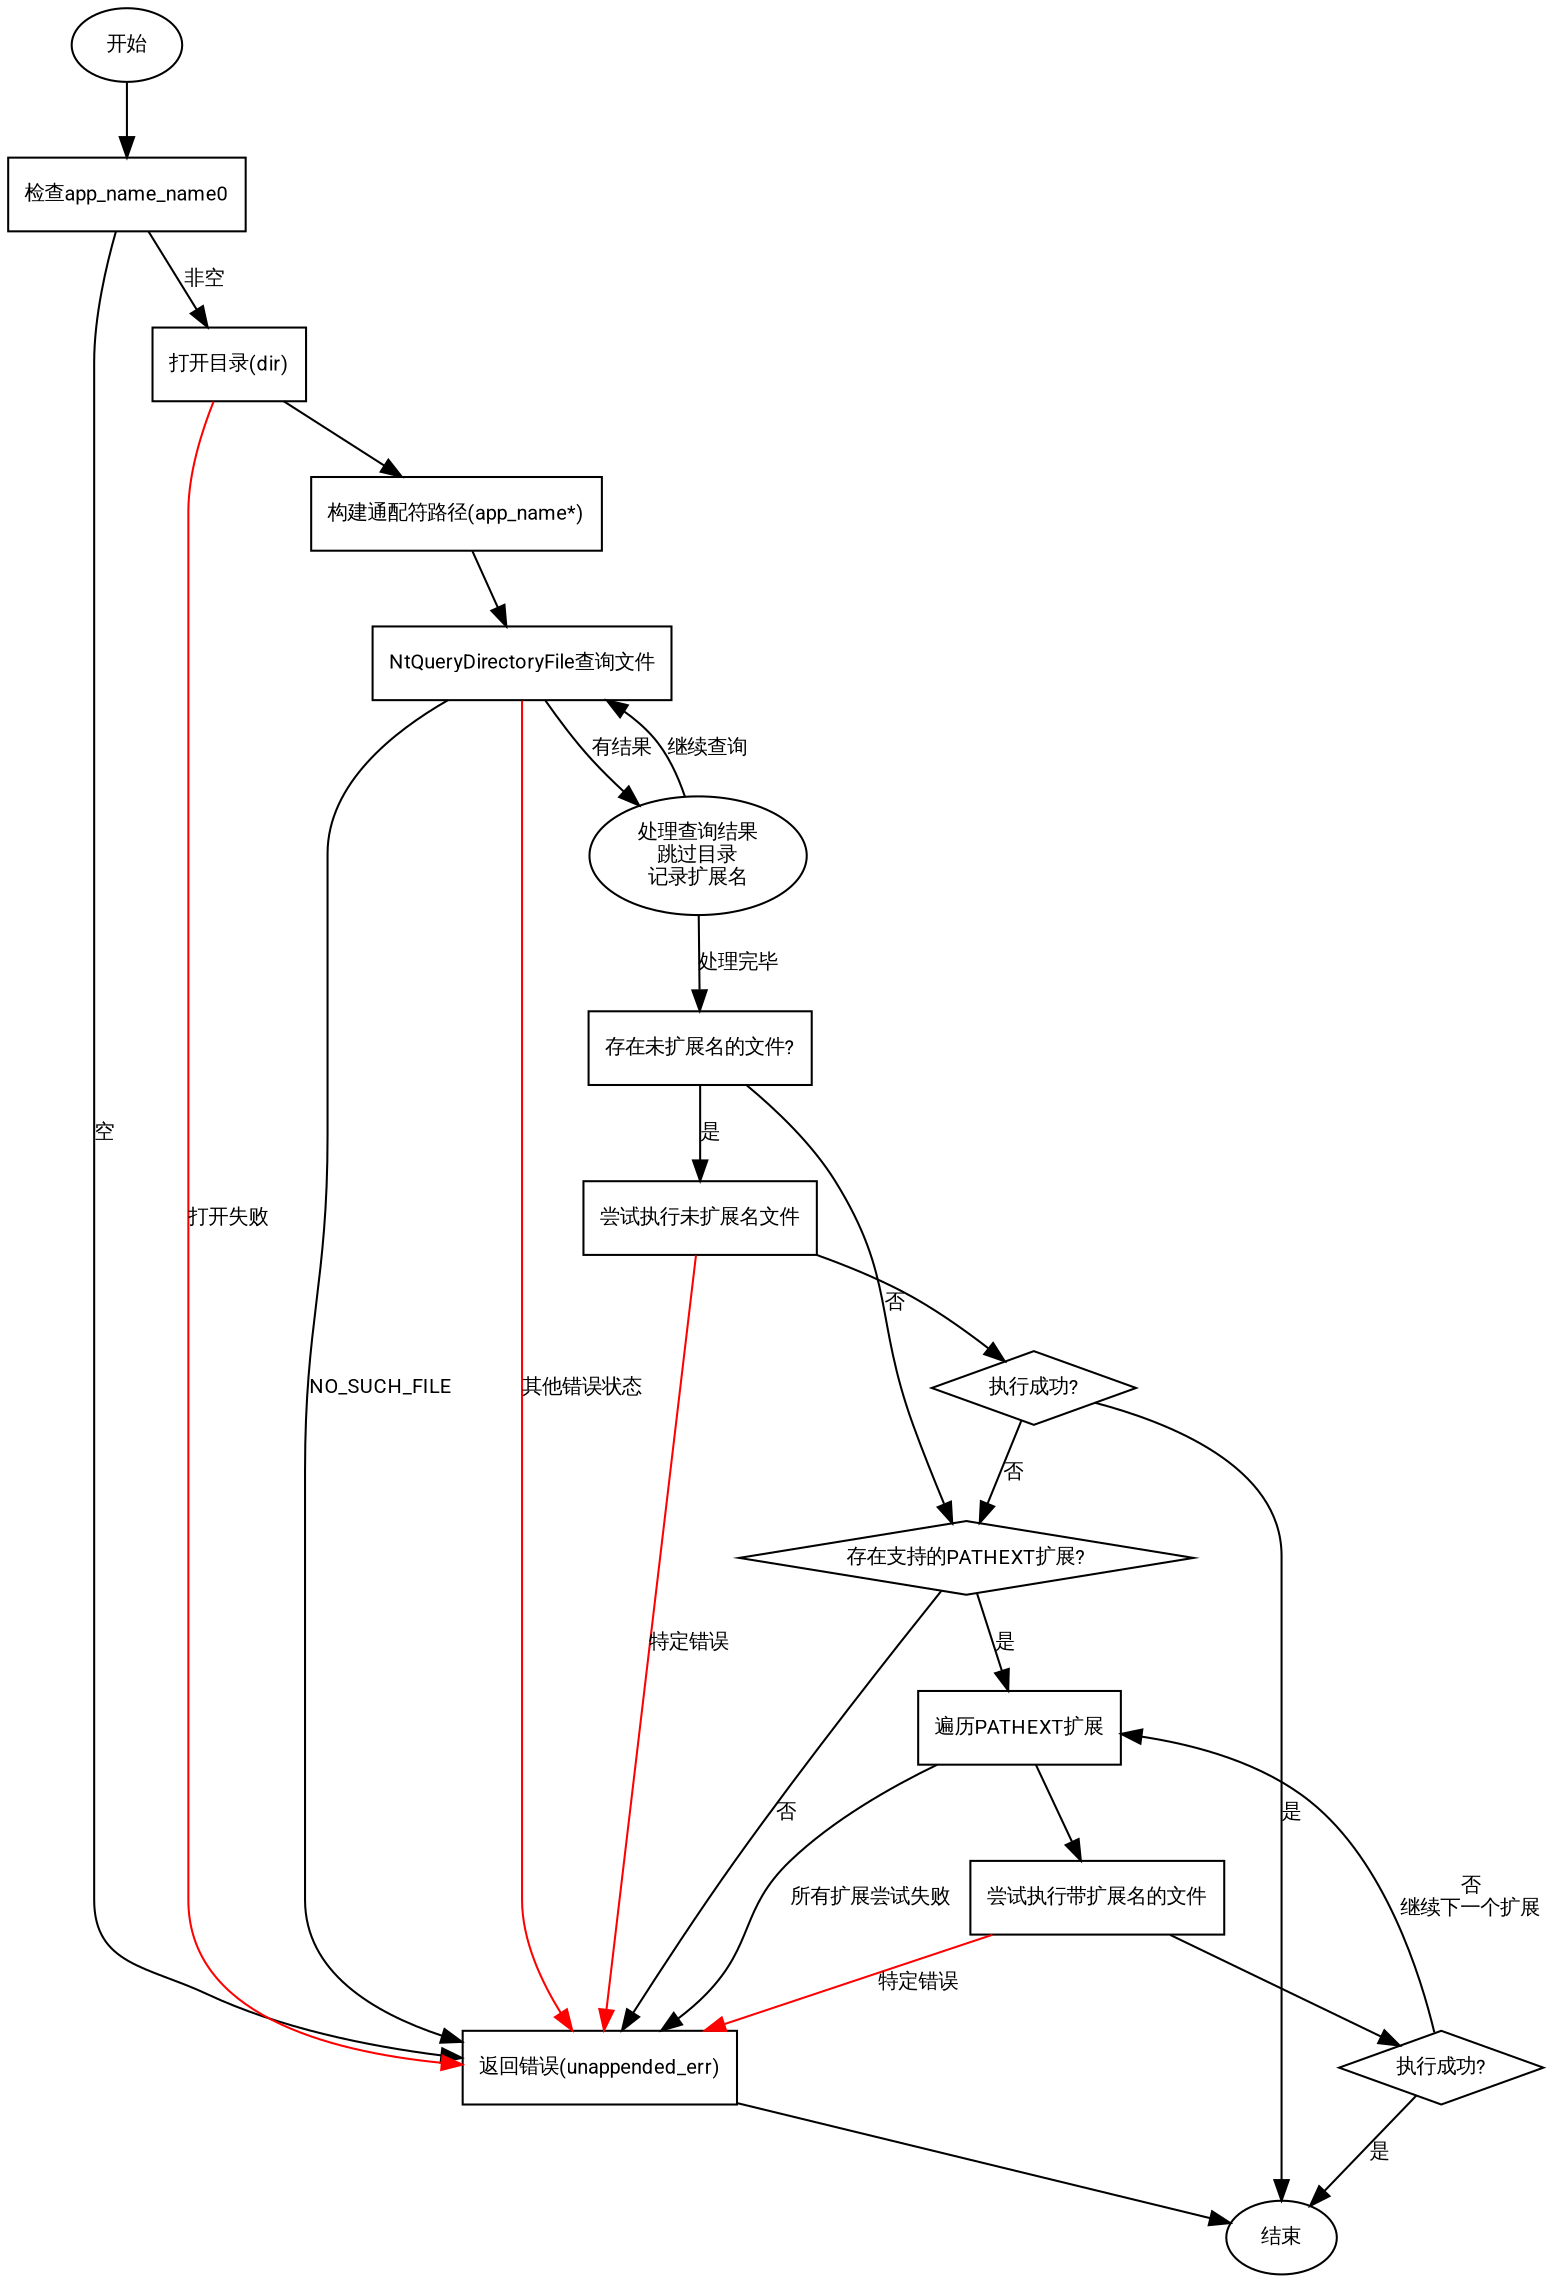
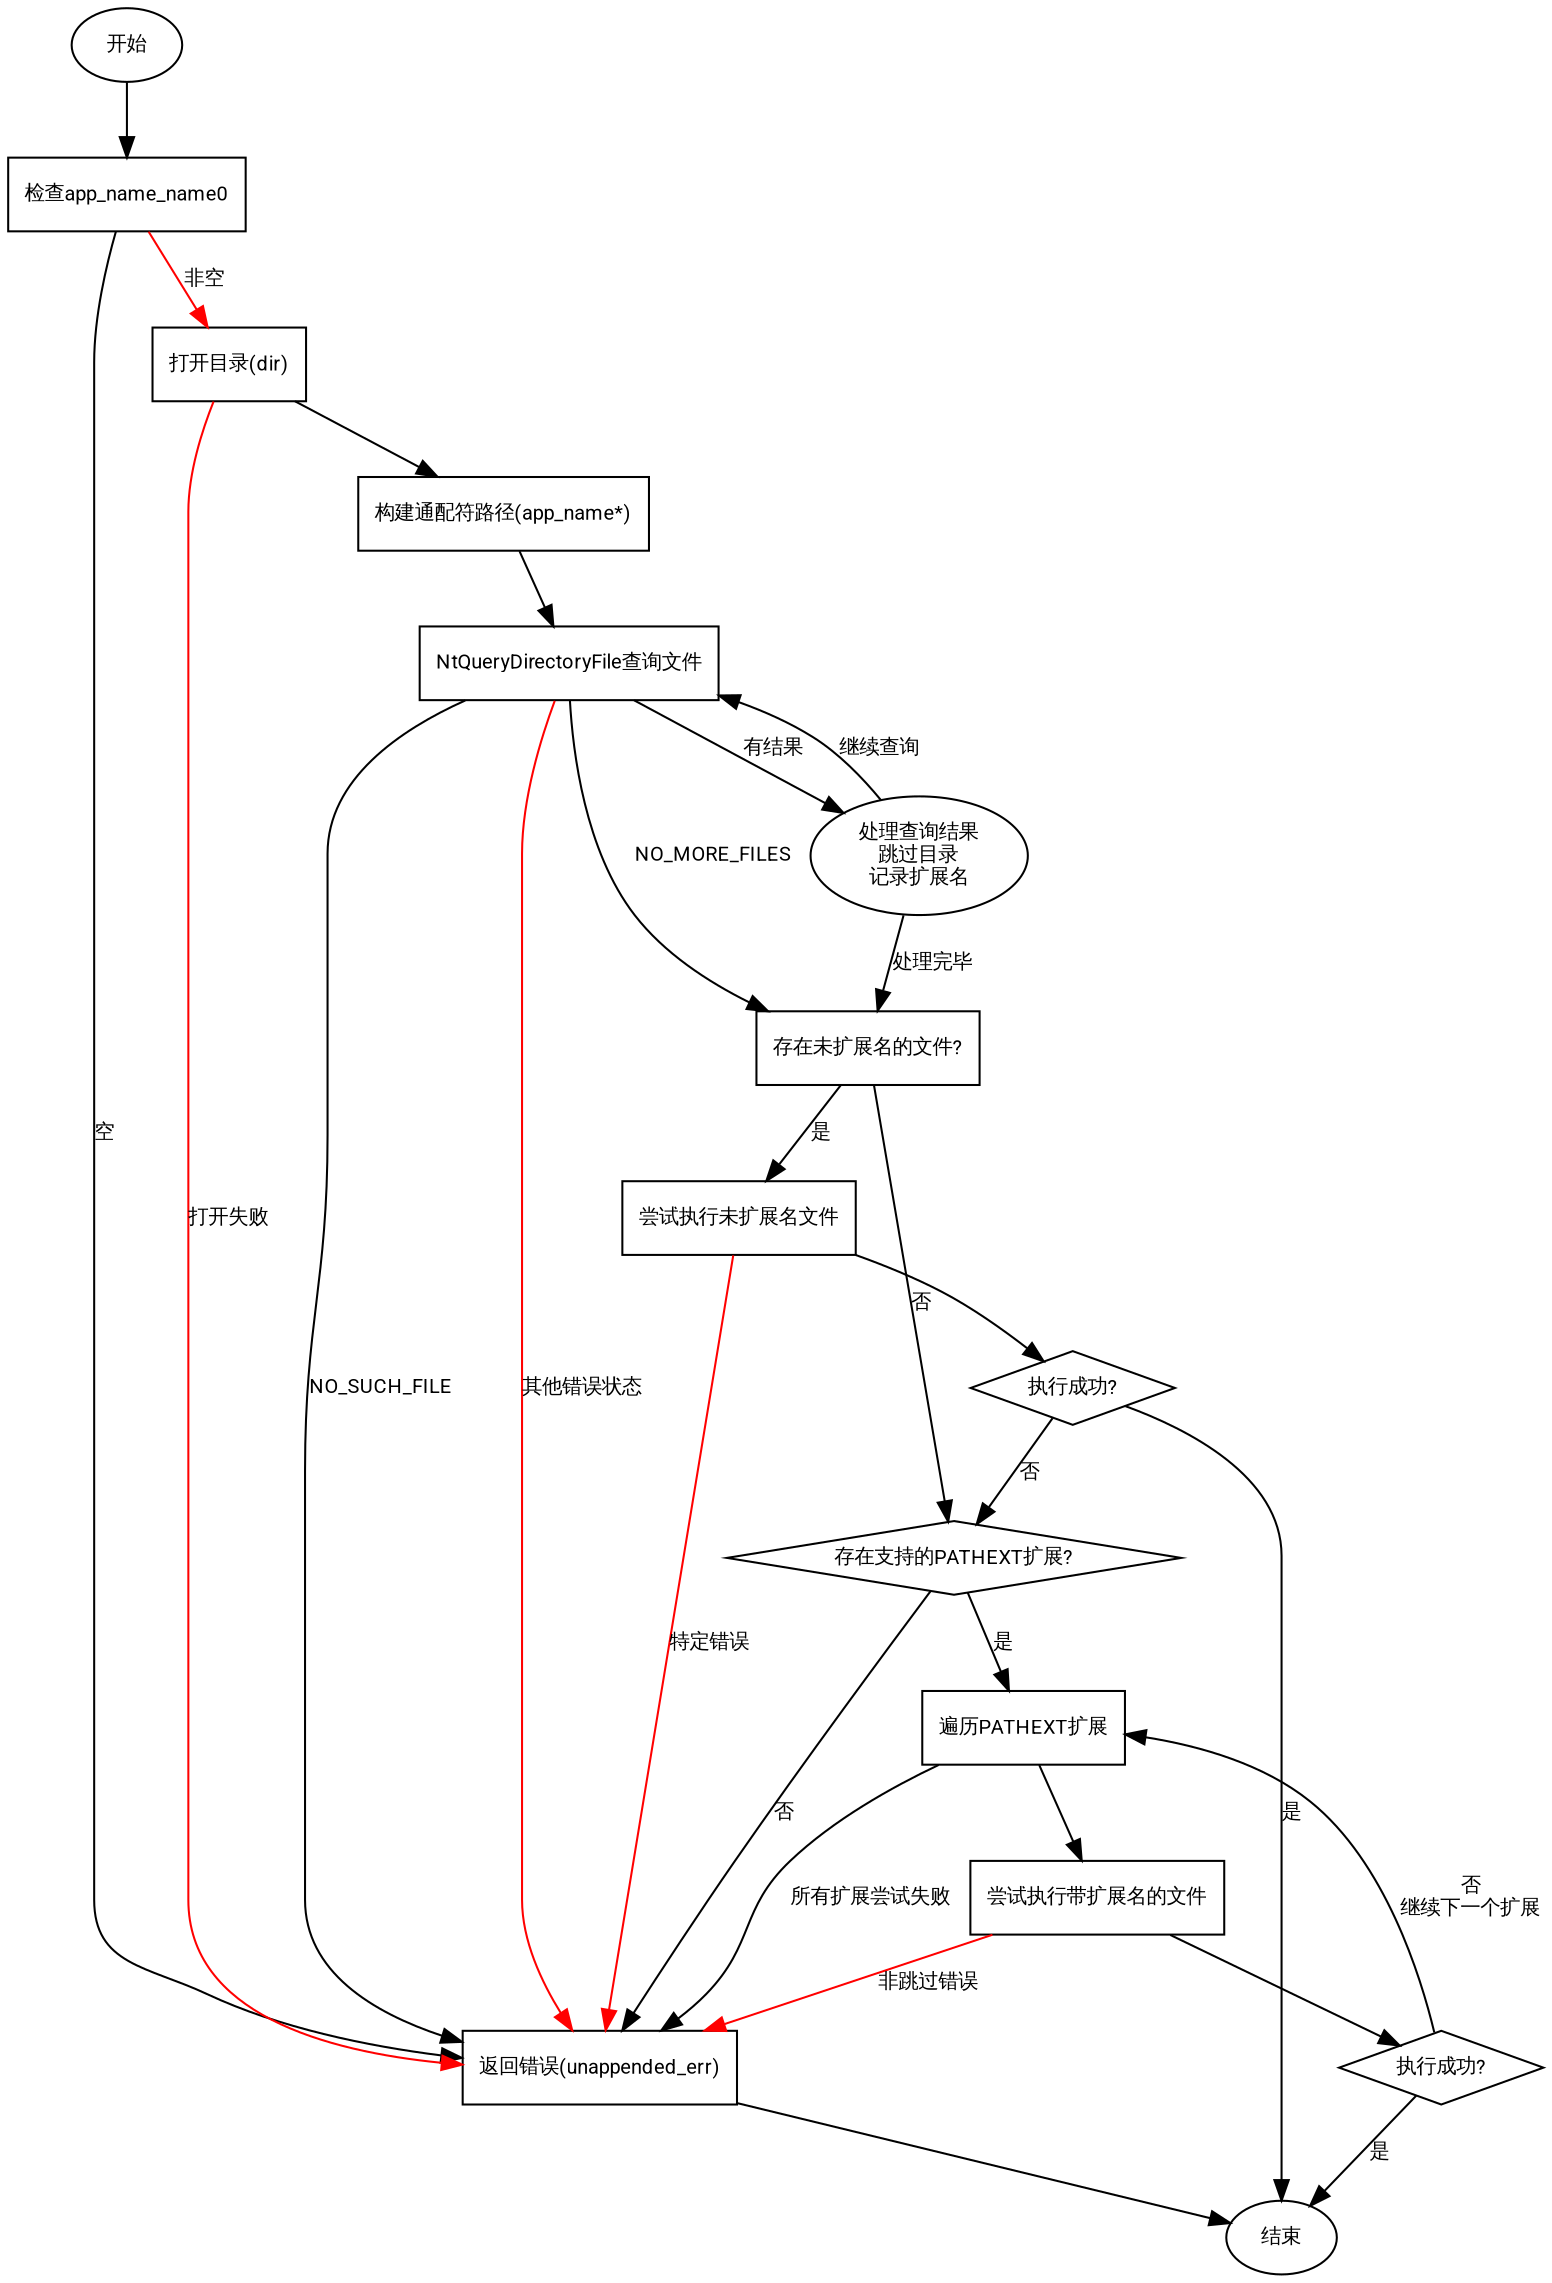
edge "检查app_name_name0" -> "打开目录(dir)": color black -> red
edge "NtQueryDirectoryFile查询文件" -> "存在未扩展名的文件?": added, label "NO_MORE_FILES"
edge "尝试执行带扩展名的文件" -> "返回错误(unappended_err)": label "特定错误" -> "非跳过错误"
